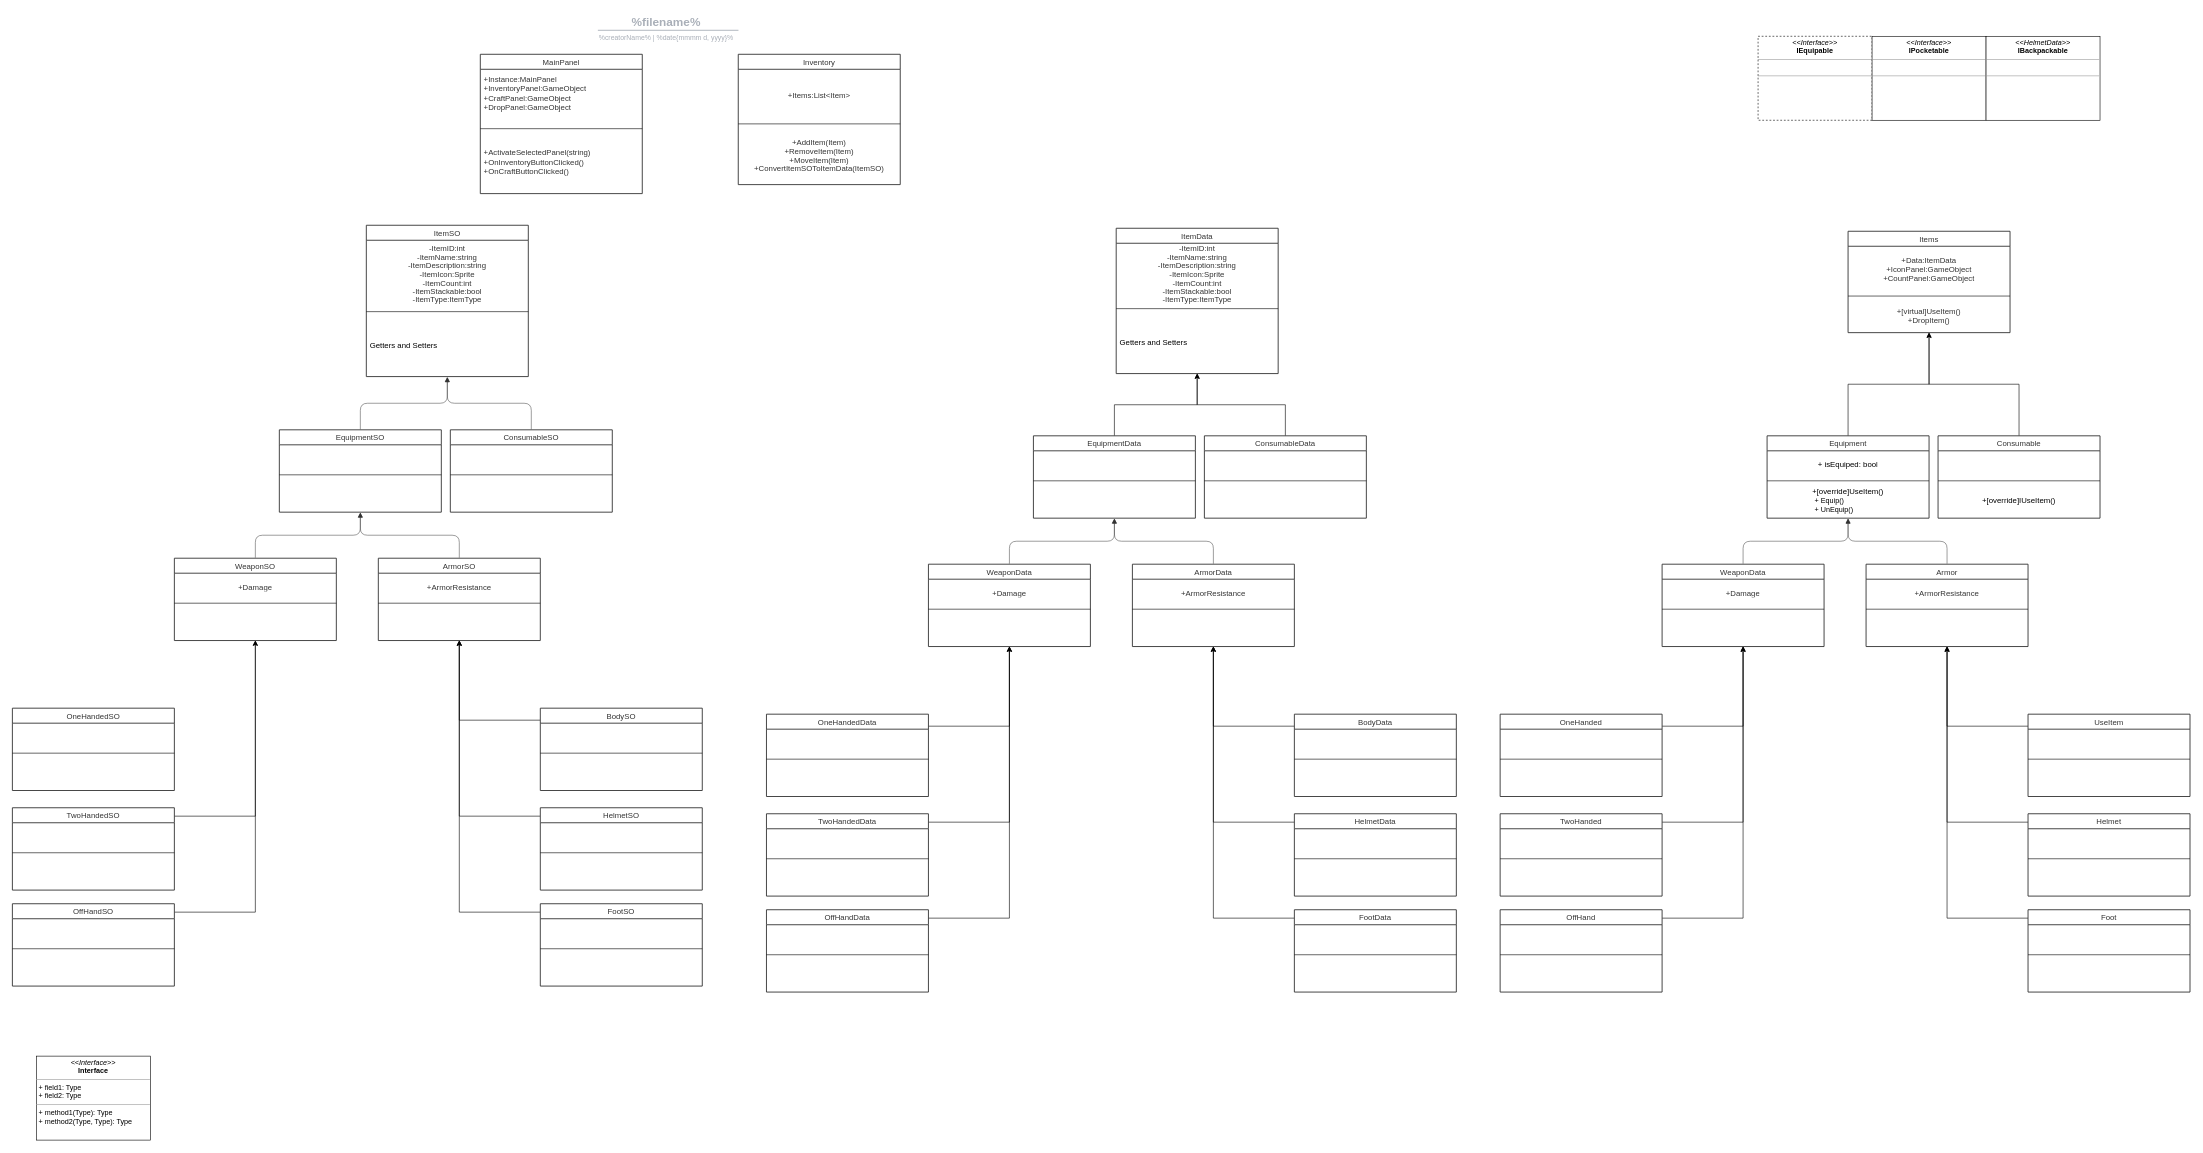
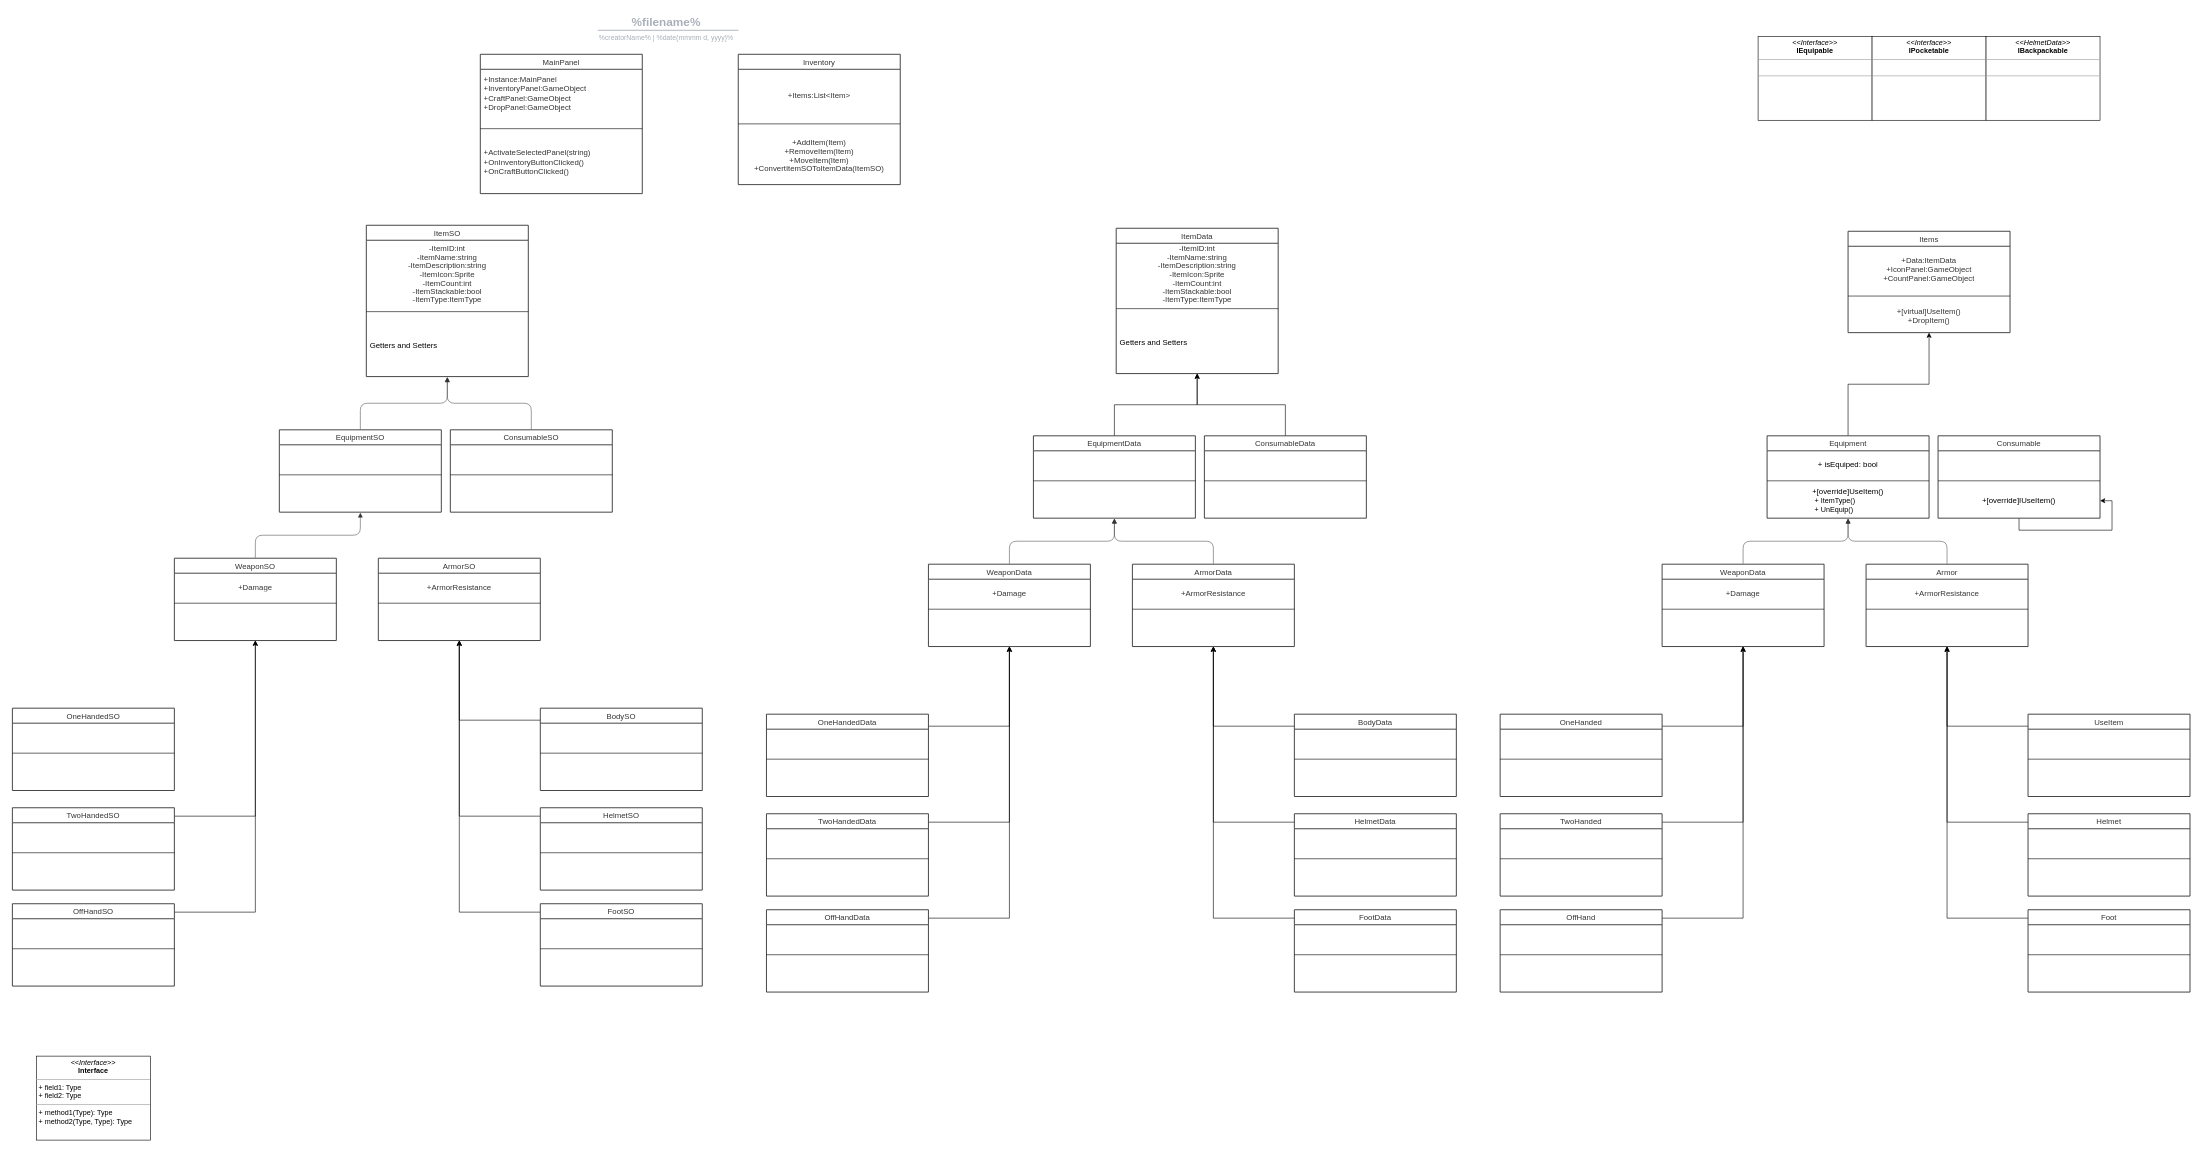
node "<<Interface>> IEquipable": style dashed -> solid
edge "Consumable" -> "Items": now "Consumable" -> "+[override]IUseItem()"
node "+[override]UseItem() + Equip() + UnEquip()": label "+[override]UseItem() + Equip() + UnEquip()" -> "+[override]UseItem() + ItemType() + UnEquip()"
edge "ArmorSO" -> "EquipmentSO": removed
